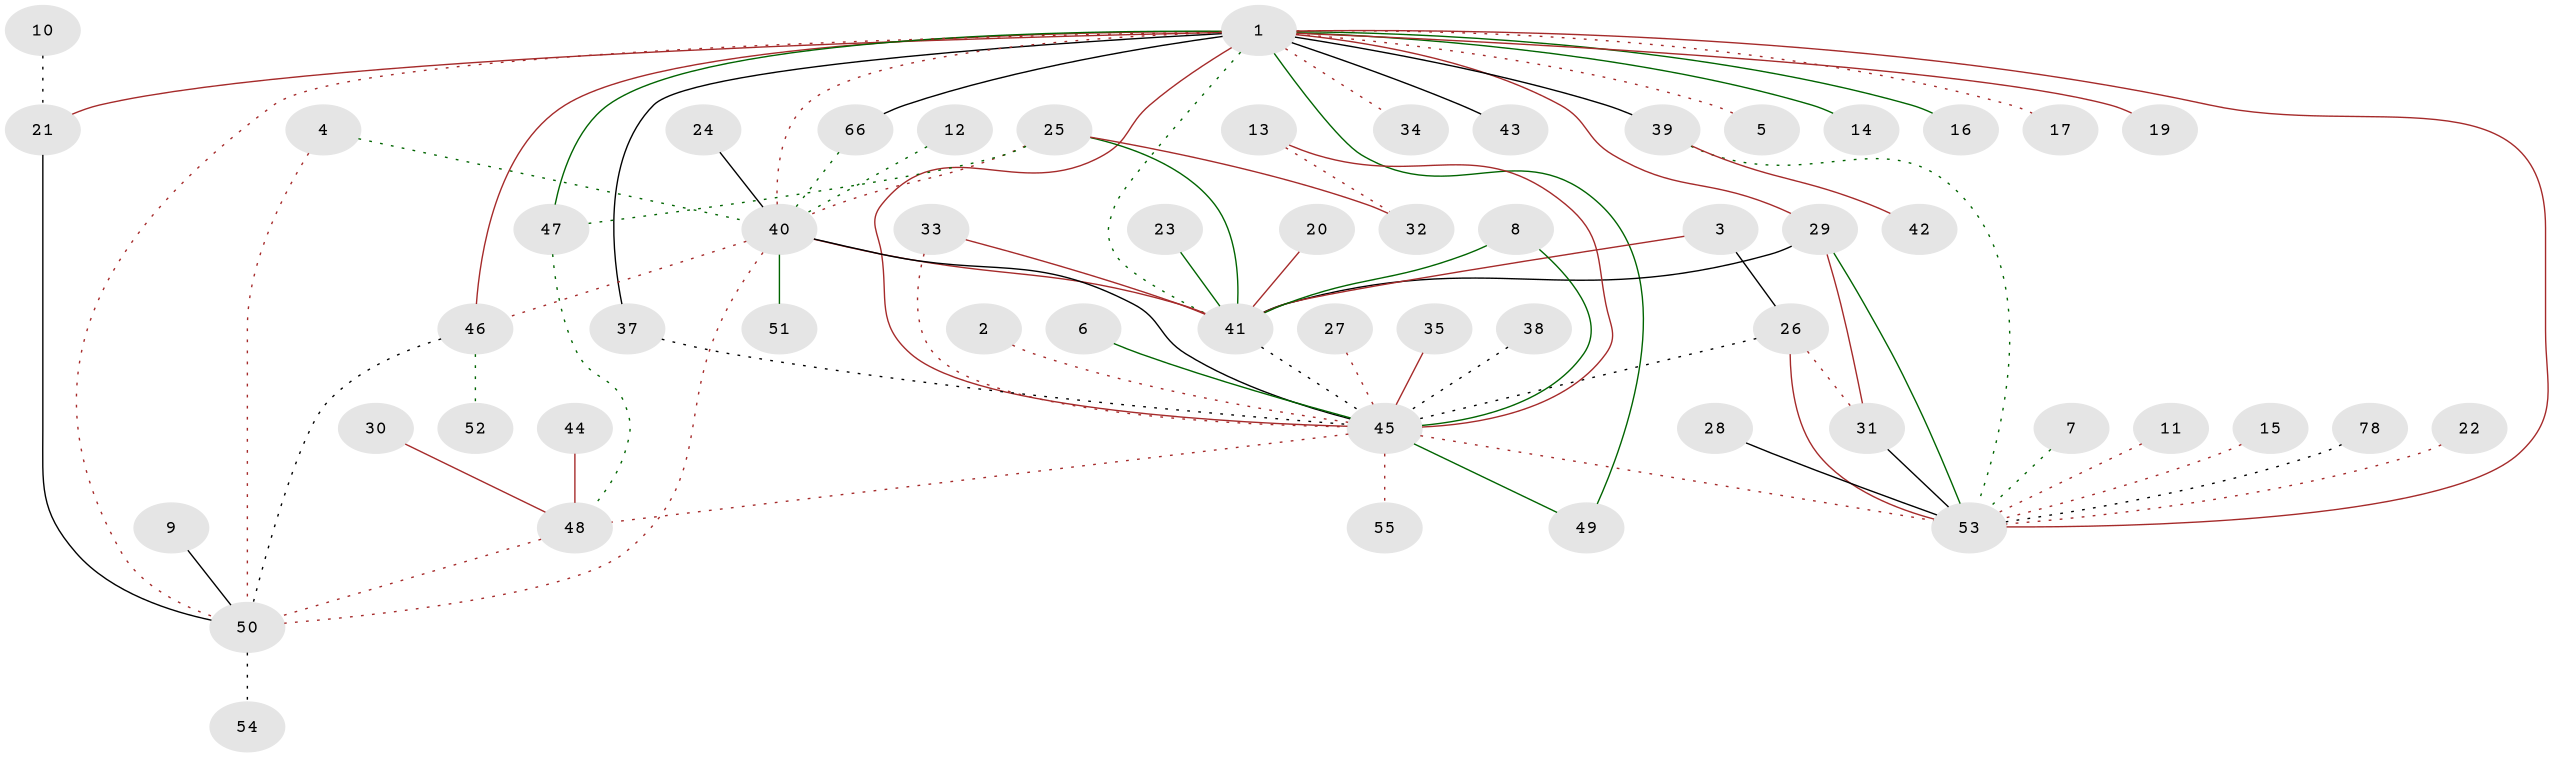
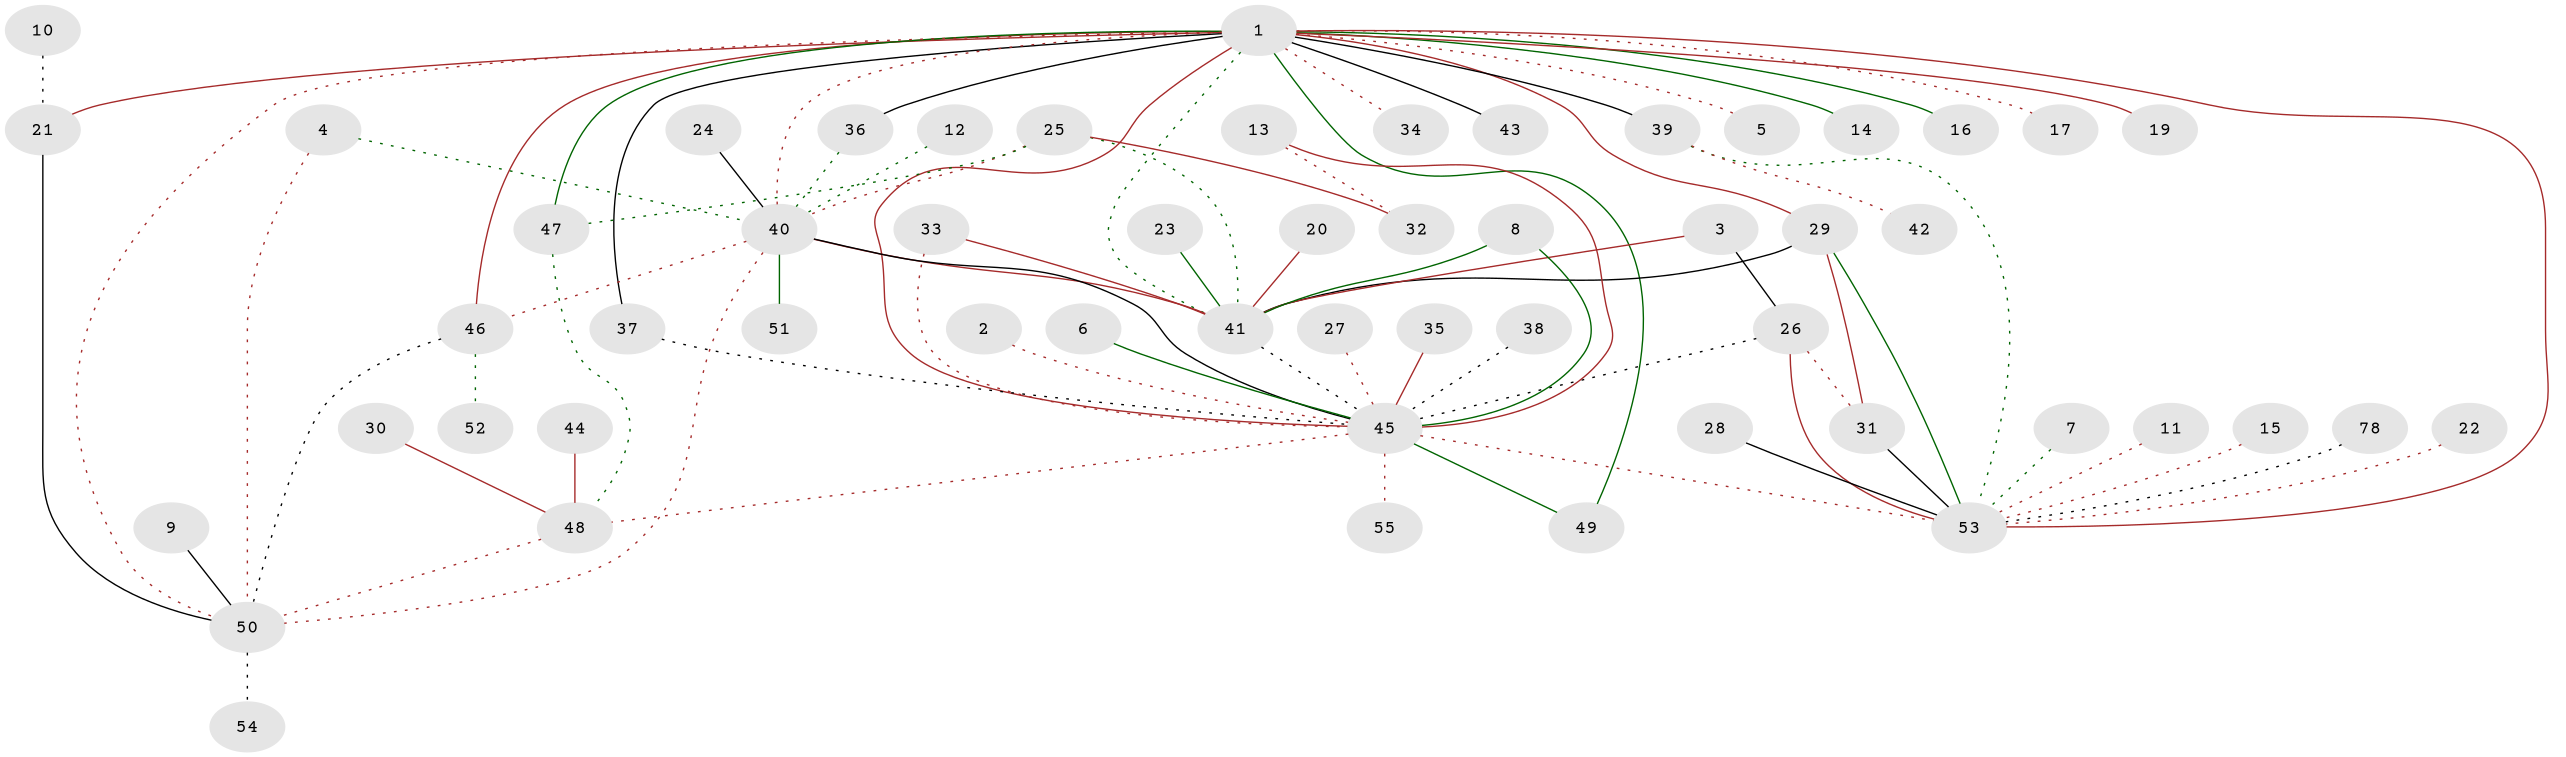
node "66": label "66" -> "36"
edge "39" -- "42": style solid -> dotted
edge "25" -- "41": style solid -> dotted
